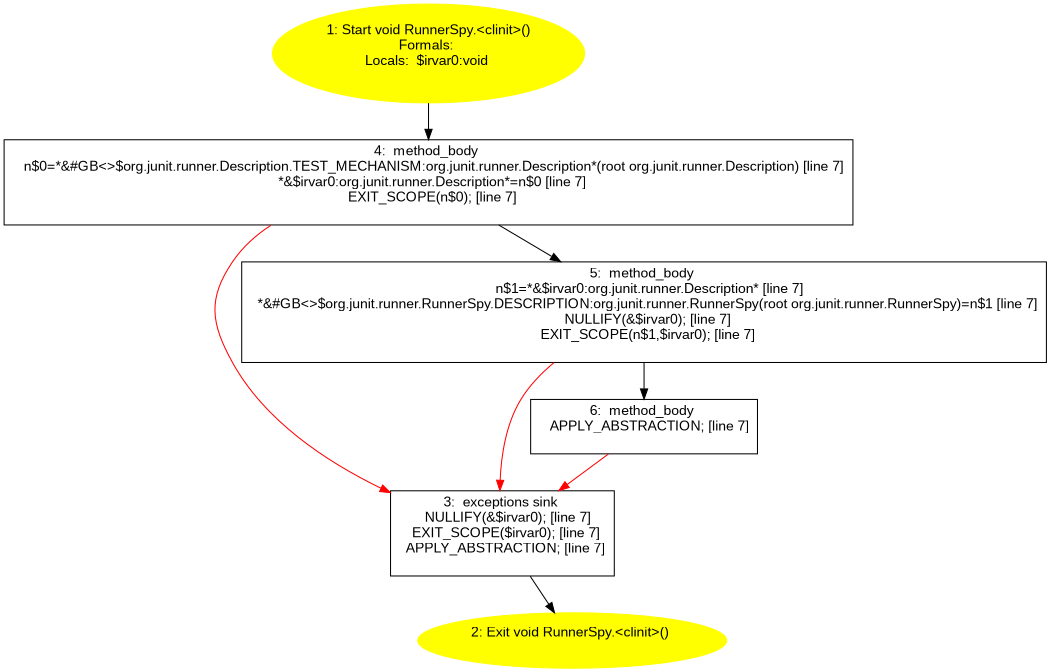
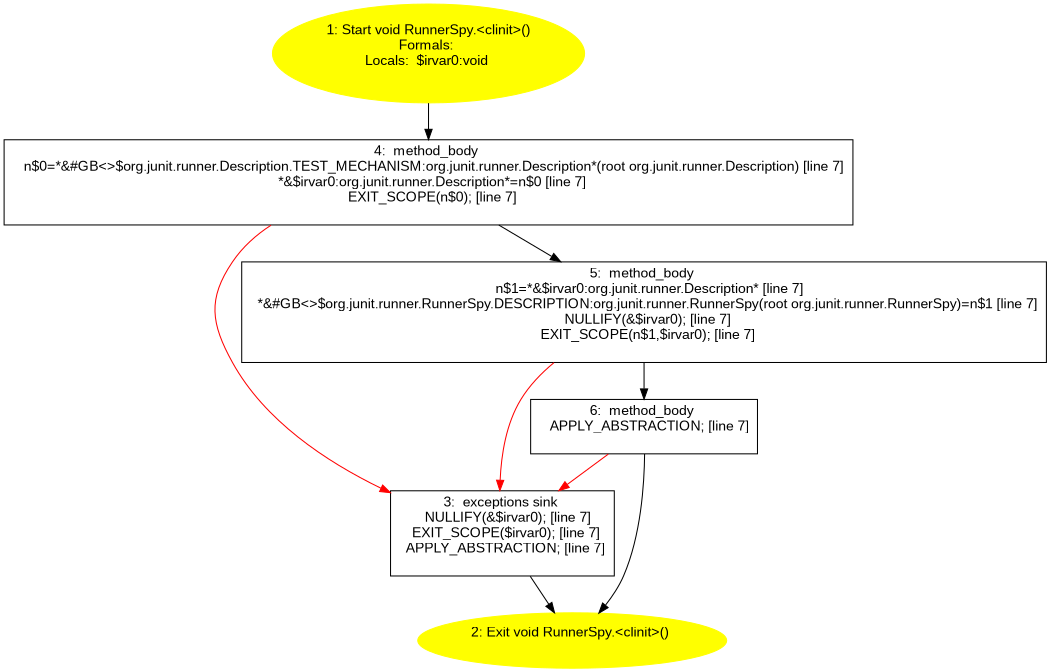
edge "6:  method_body APPLY_ABSTRACTION; [line 7]" -> "2: Exit void RunnerSpy.<clinit>()": added
